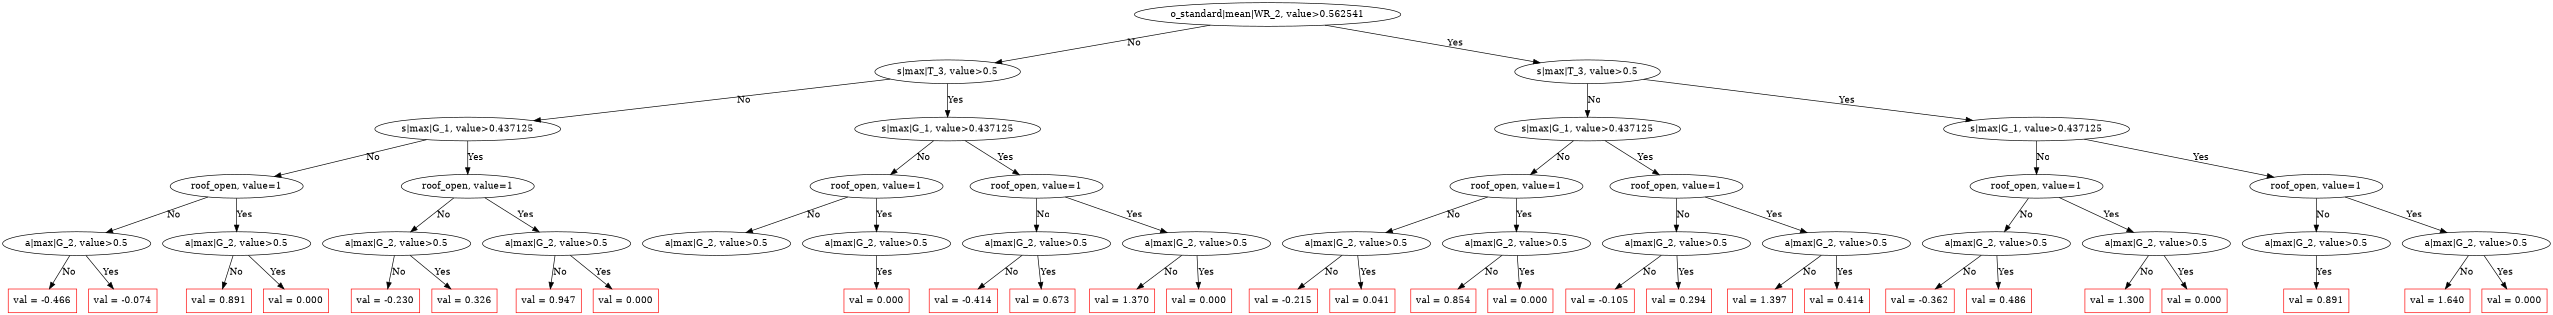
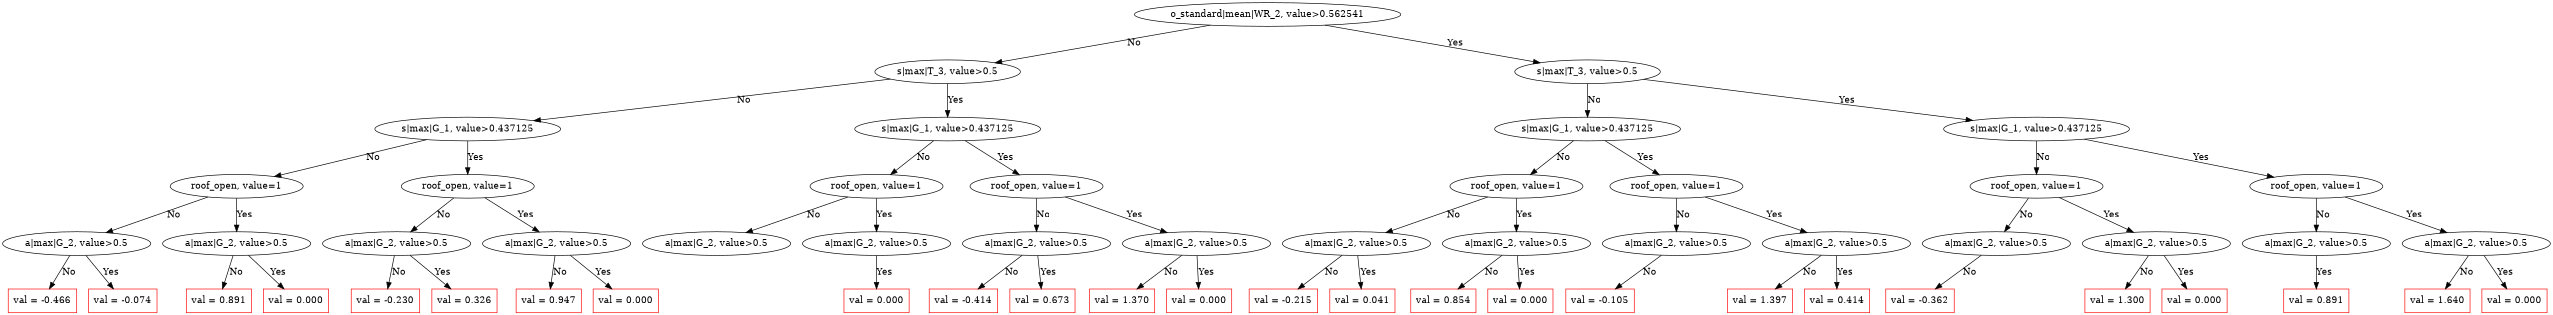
node "val = 0.294": removed
node "val = 0.486": removed
